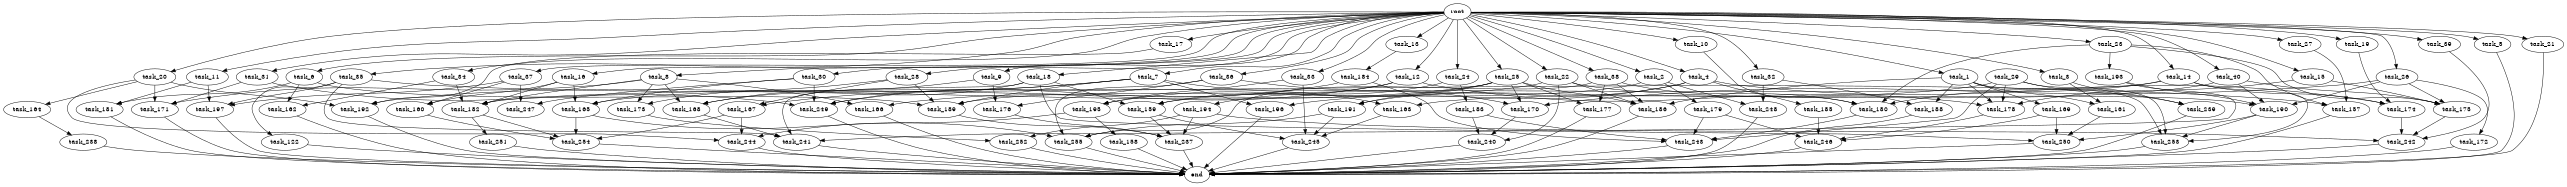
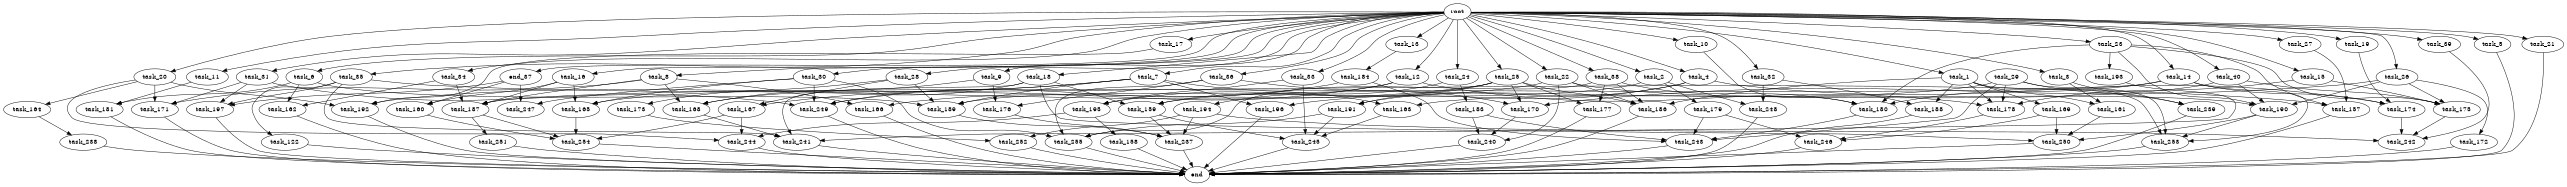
node "task_37": label "task_37" -> "end_37"
edge "task_11" -> "task_197": now "task_31" -> "task_197"
edge "task_8" -> "task_173": removed
edge "task_193" -> "task_190": now "task_23" -> "task_190"
node "task_182": label "task_182" -> "task_187"
node "task_185": removed
edge "task_165" -> "task_255": now "task_30" -> "task_255"
edge "task_242" -> "end": removed
